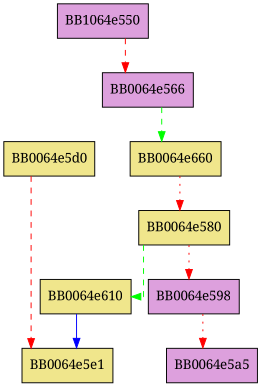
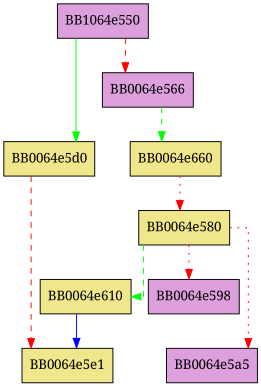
edge "BB1064e550" -> "BB0064e5d0": added
edge "BB0064e598" -> "BB0064e5a5": now "BB0064e580" -> "BB0064e5a5"
